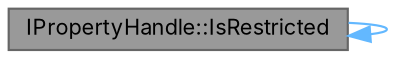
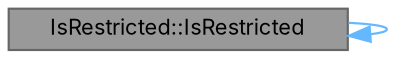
node "IPropertyHandle::IsRestricted": label "IPropertyHandle::IsRestricted" -> "IsRestricted::IsRestricted"
